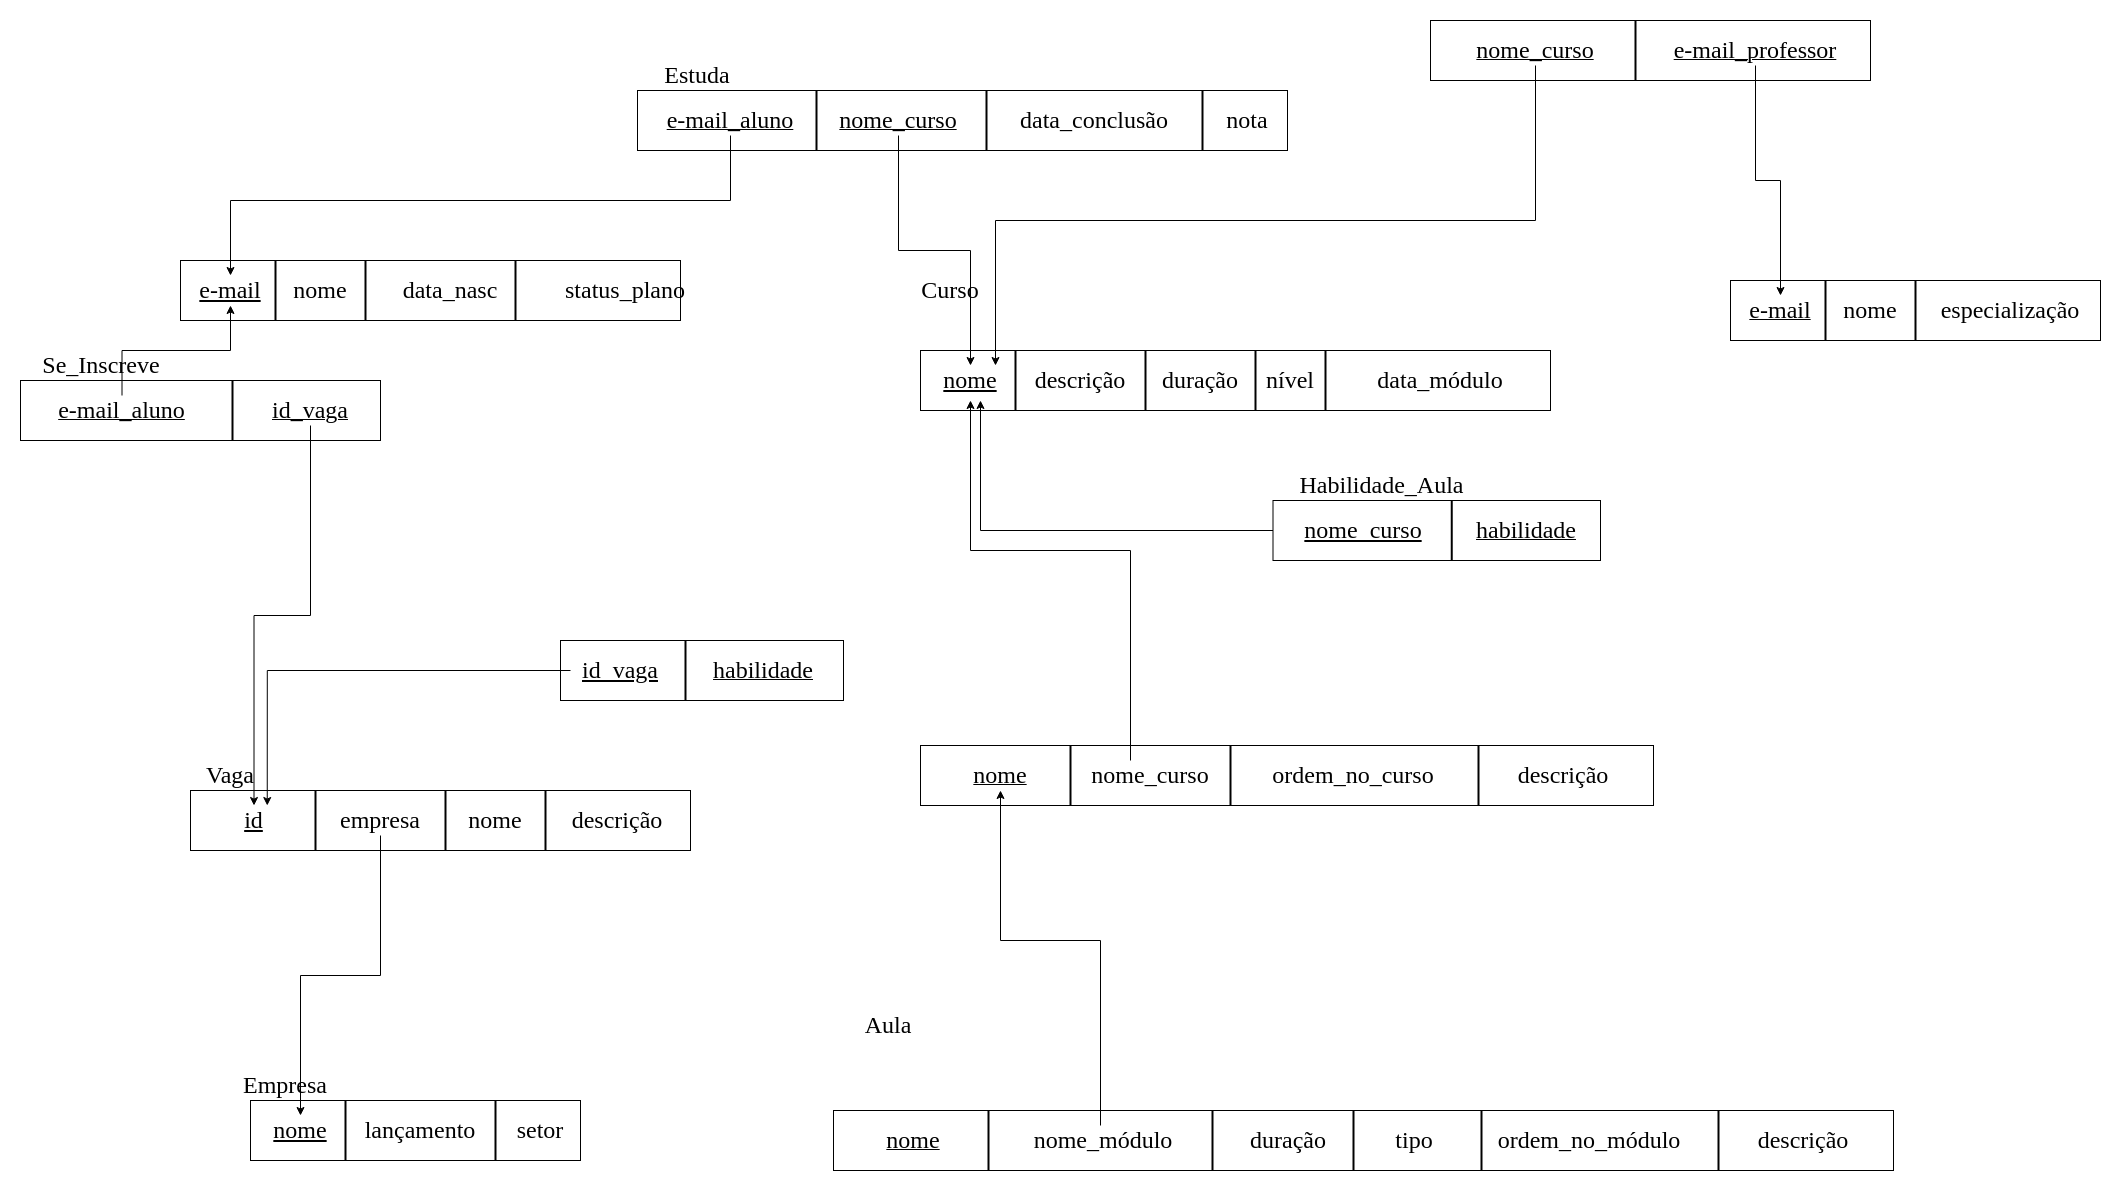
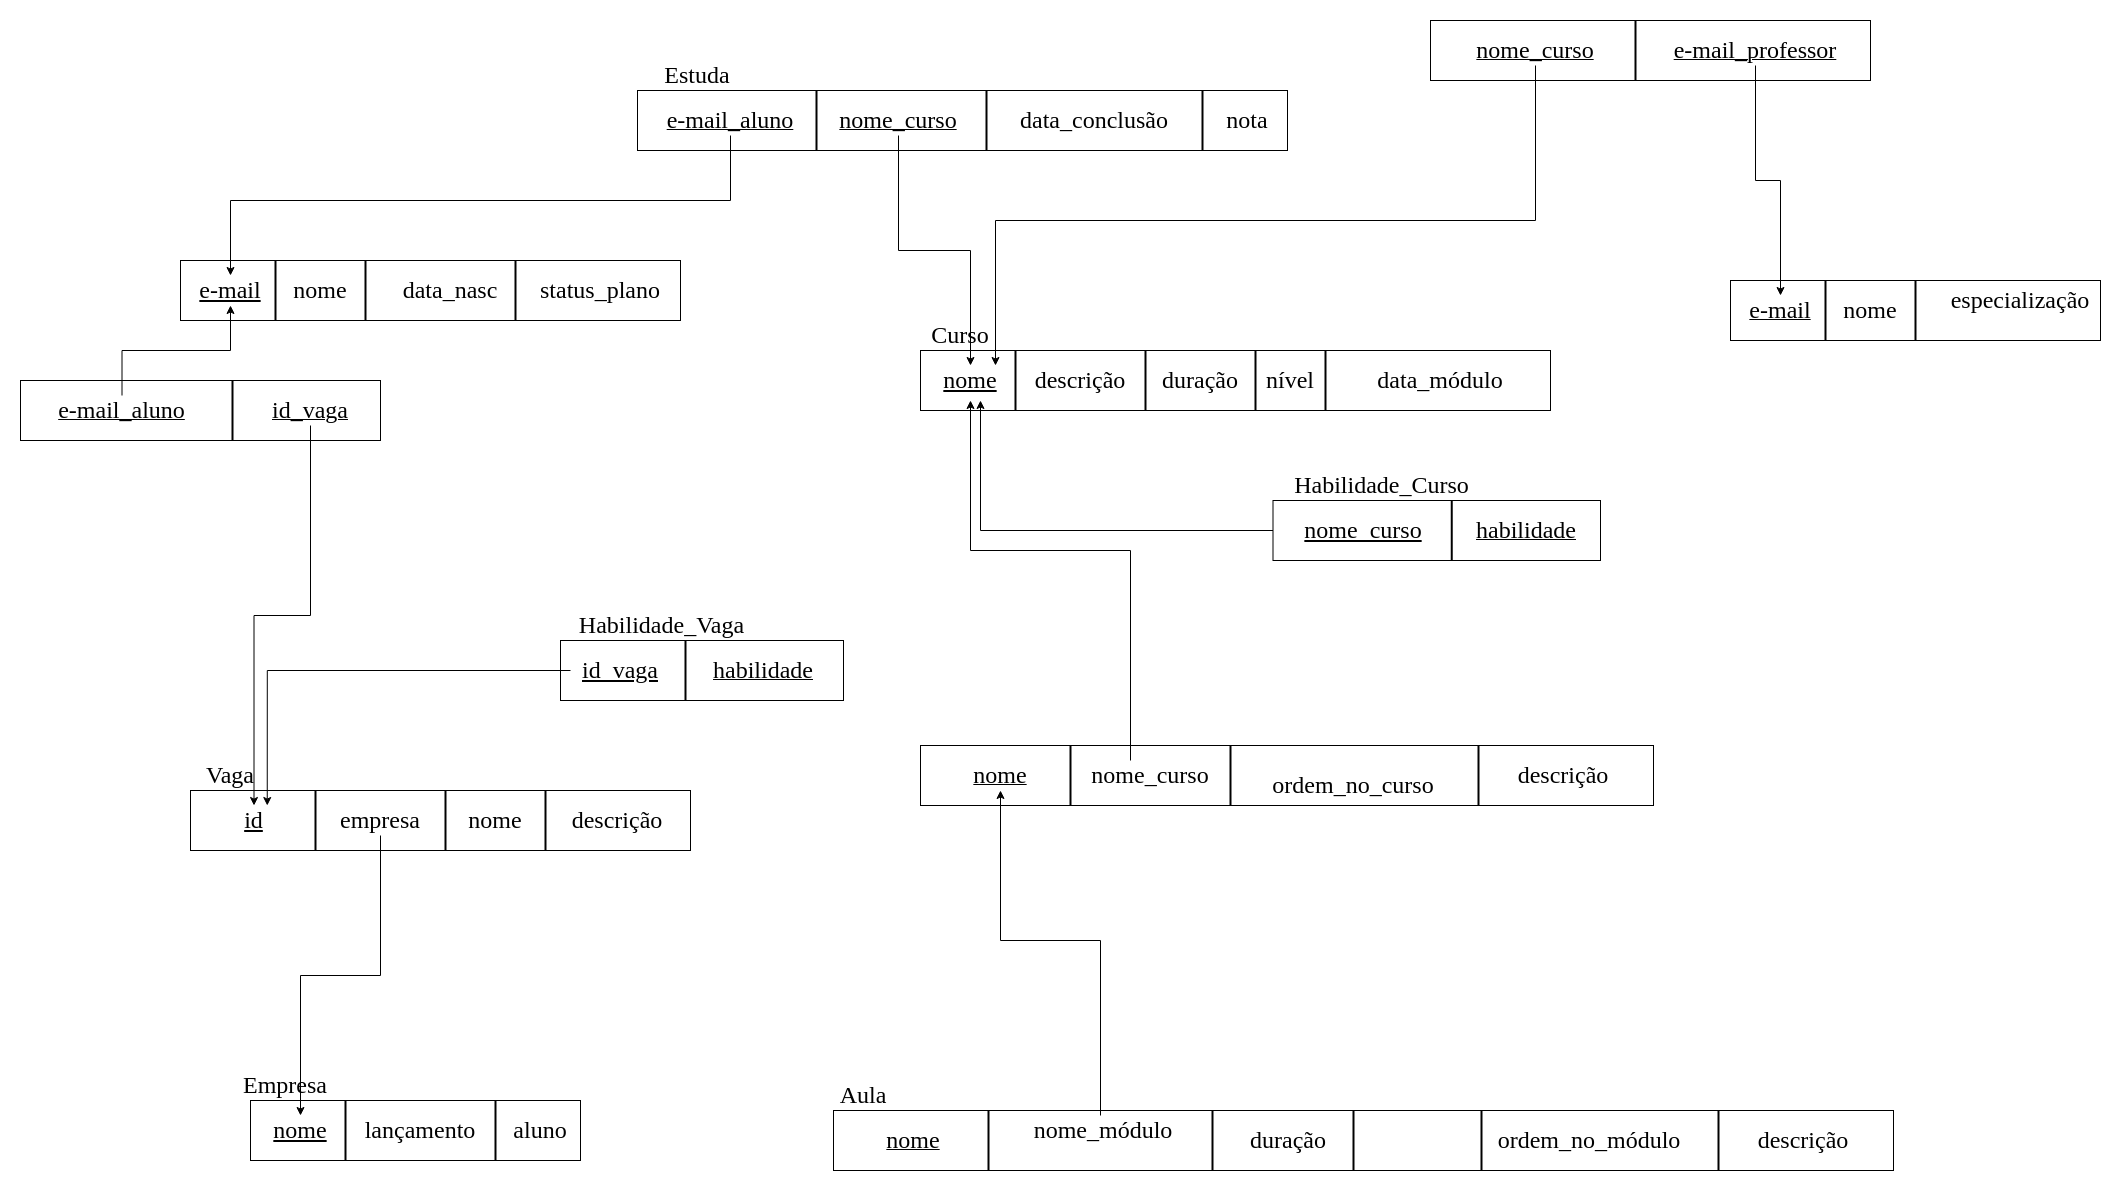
node "status_plano": moved (626, 291) -> (601, 291)
node "Curso": moved (951, 291) -> (961, 336)
node "especialização": moved (2011, 311) -> (2021, 301)
node "Se_Inscreve": removed
node "Habilidade_Aula": label "Habilidade_Aula" -> "Habilidade_Curso"
node "Habilidade_Vaga": added
node "ordem_no_curso": moved (1354, 776) -> (1354, 786)
node "Aula": moved (889, 1026) -> (864, 1096)
node "setor": label "setor" -> "aluno"
node "nome_módulo": moved (1104, 1141) -> (1104, 1131)
node "tipo": removed
